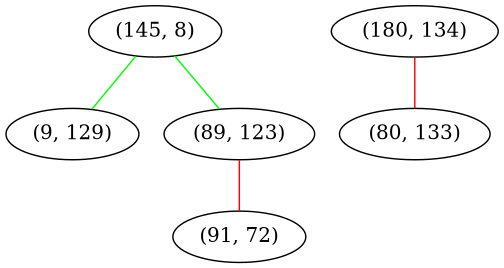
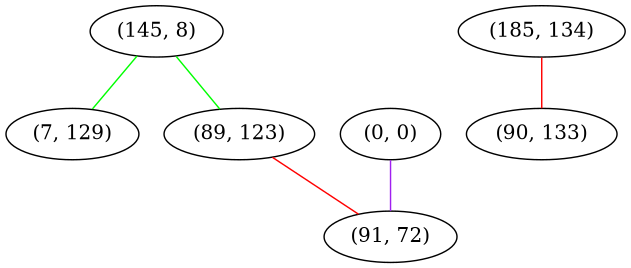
node "(180, 134)": label "(180, 134)" -> "(185, 134)"
node "(9, 129)": label "(9, 129)" -> "(7, 129)"
node "(0, 0)": added
node "(80, 133)": label "(80, 133)" -> "(90, 133)"
